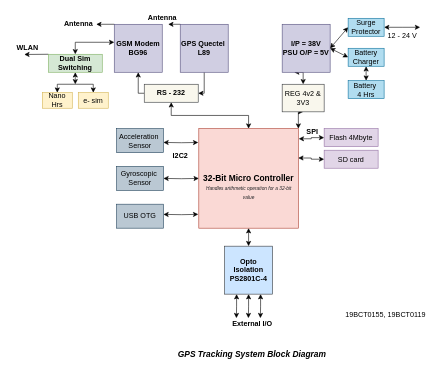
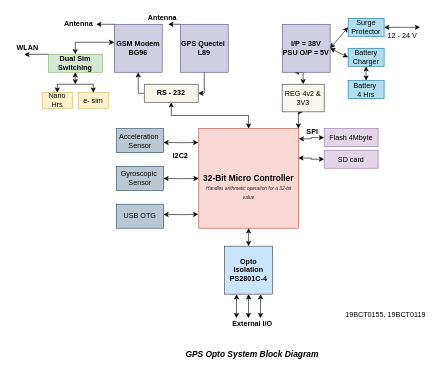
node "GPS Tracking System Block Diagram": label "GPS Tracking System Block Diagram" -> "GPS Opto System Block Diagram"
